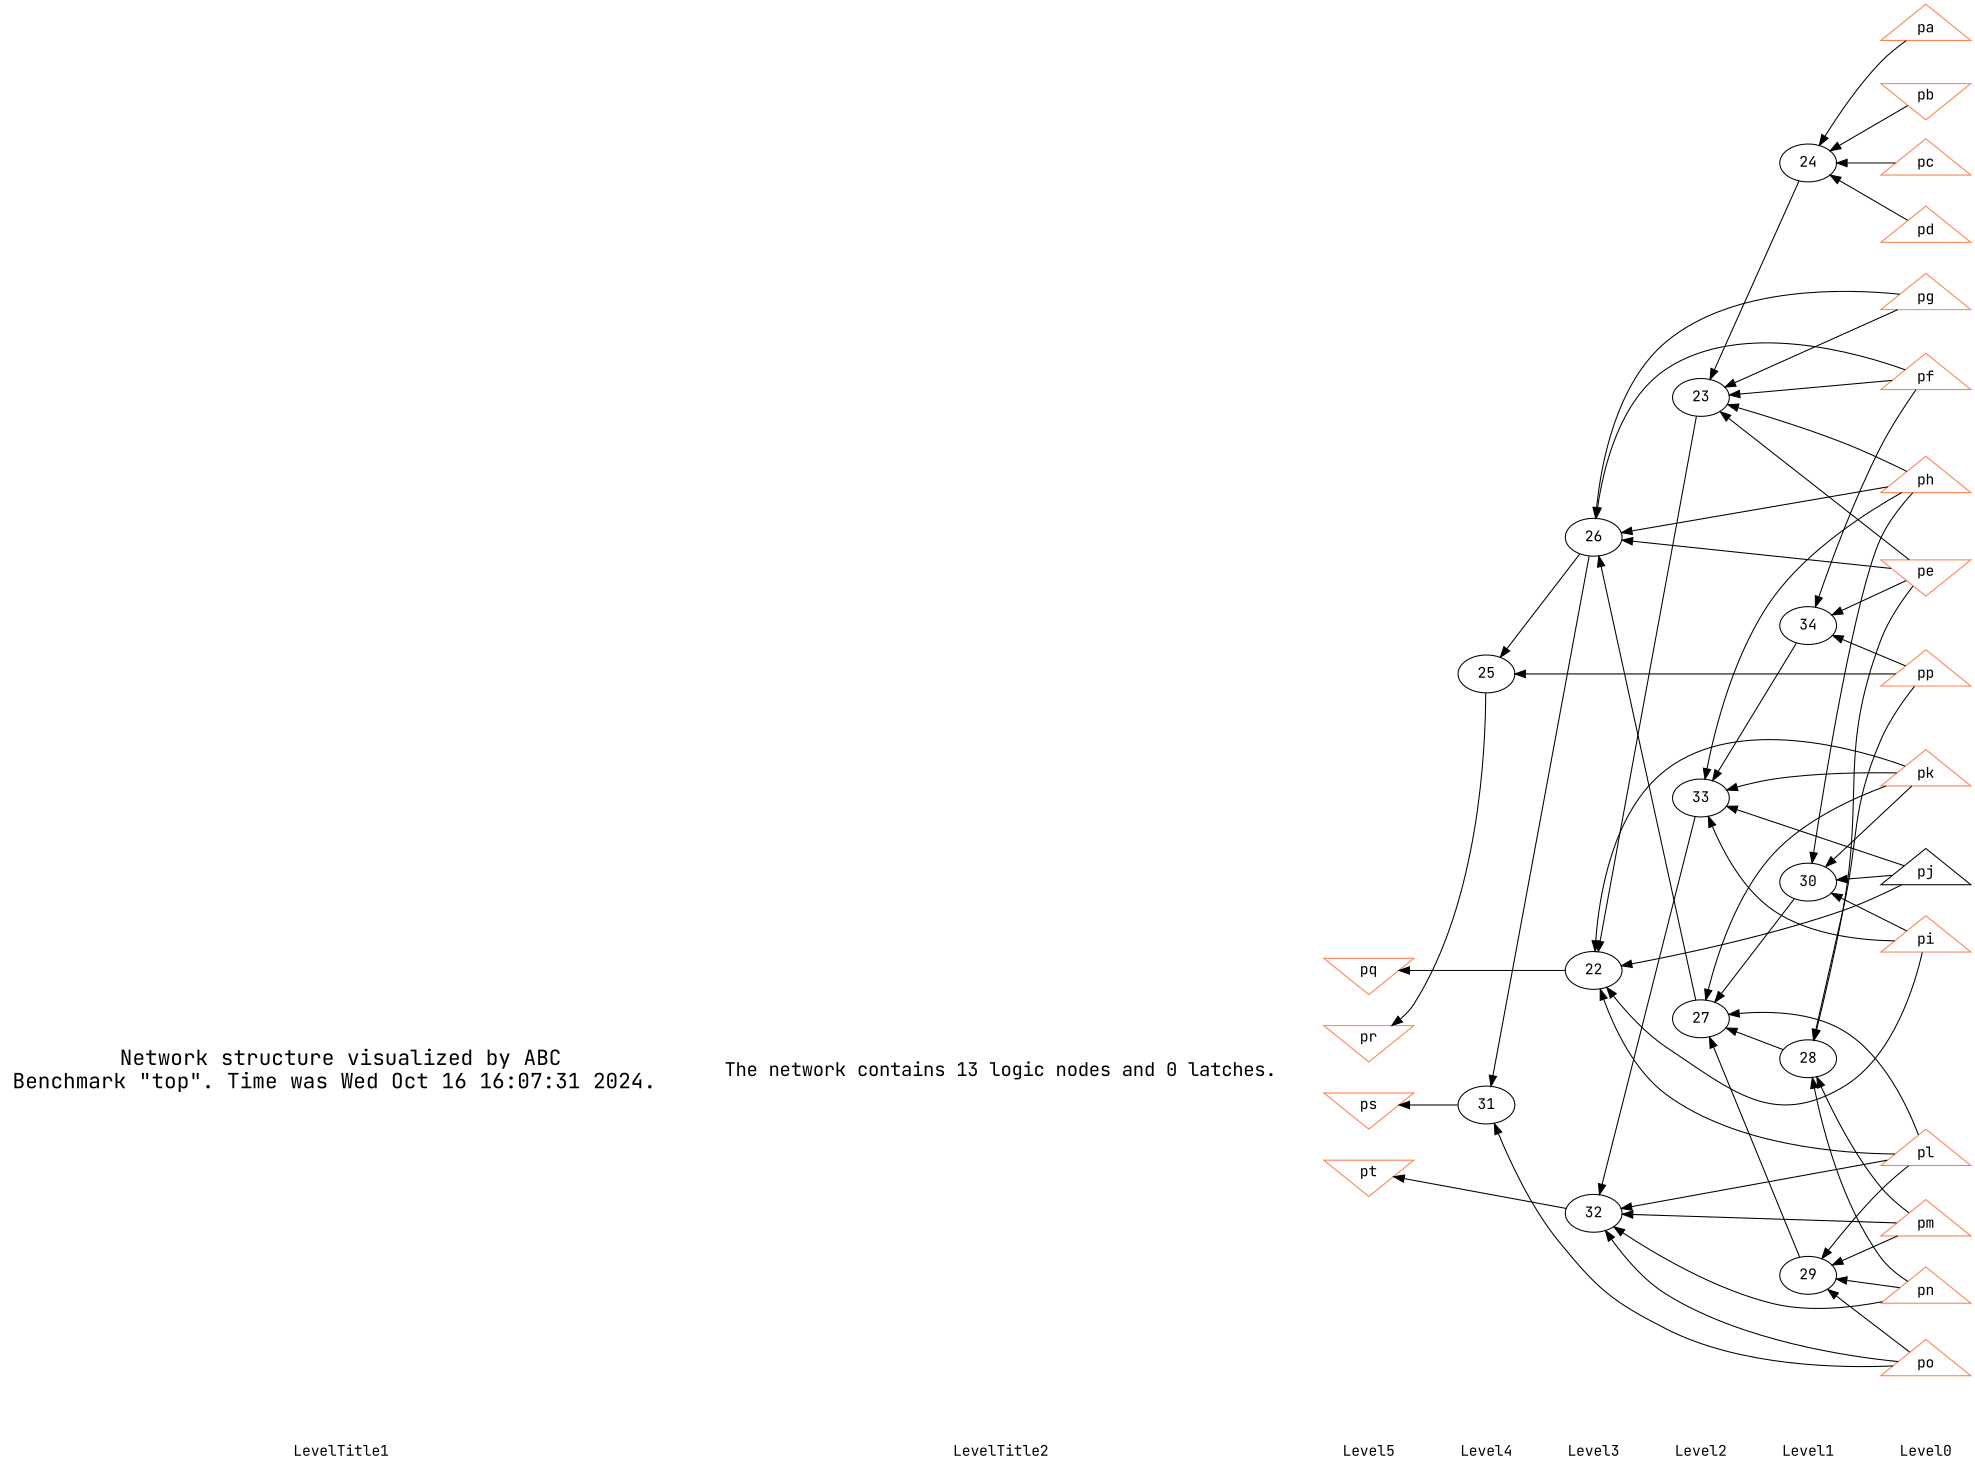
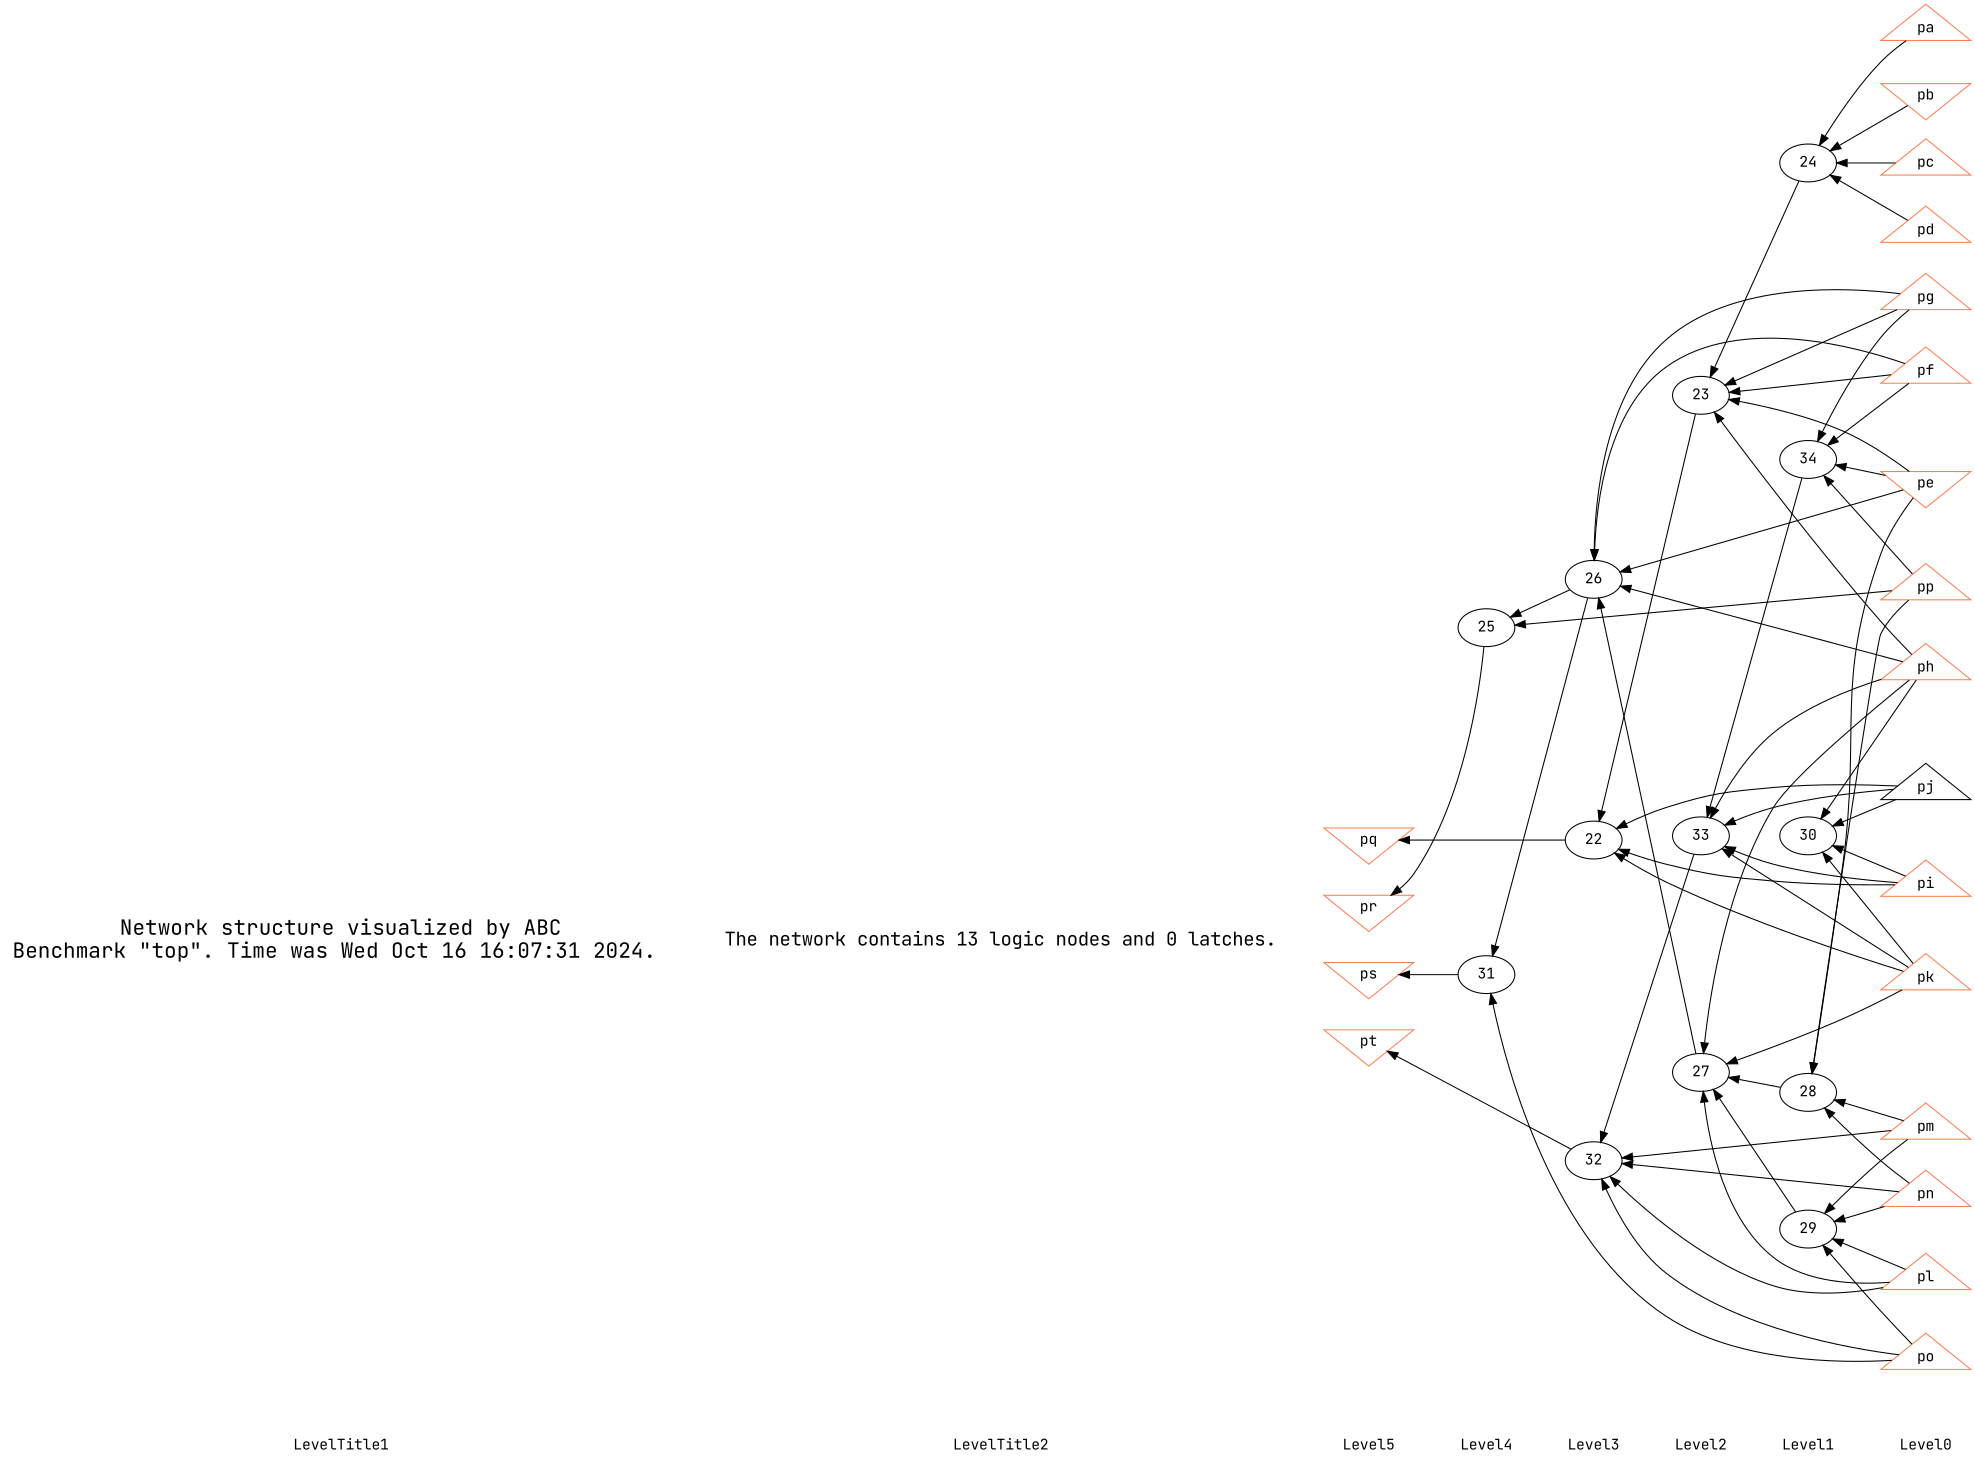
edge "pg" -> "34": added
edge "30" -> "27": now "ph" -> "27"
edge "pl" -> "22": removed
